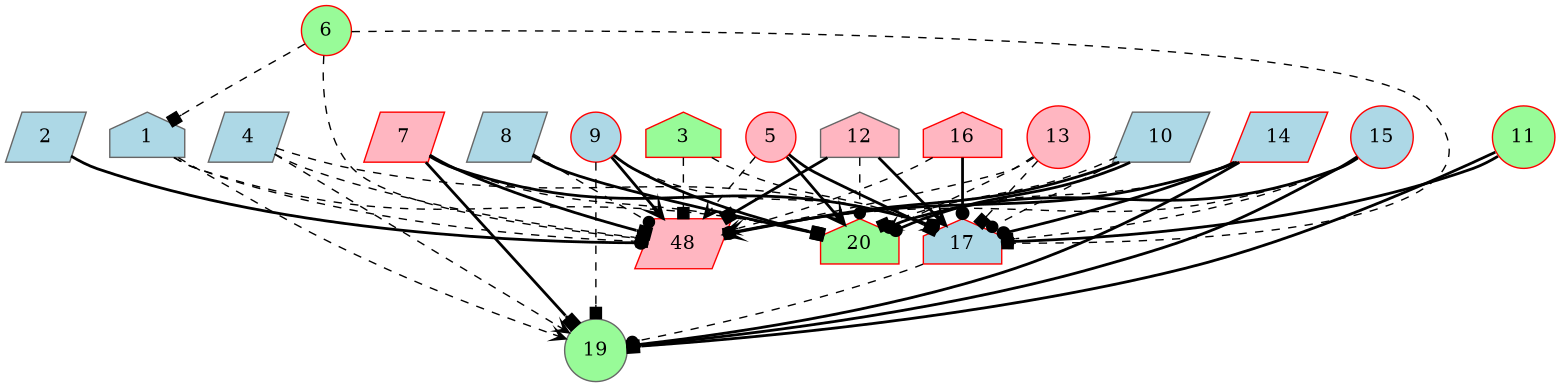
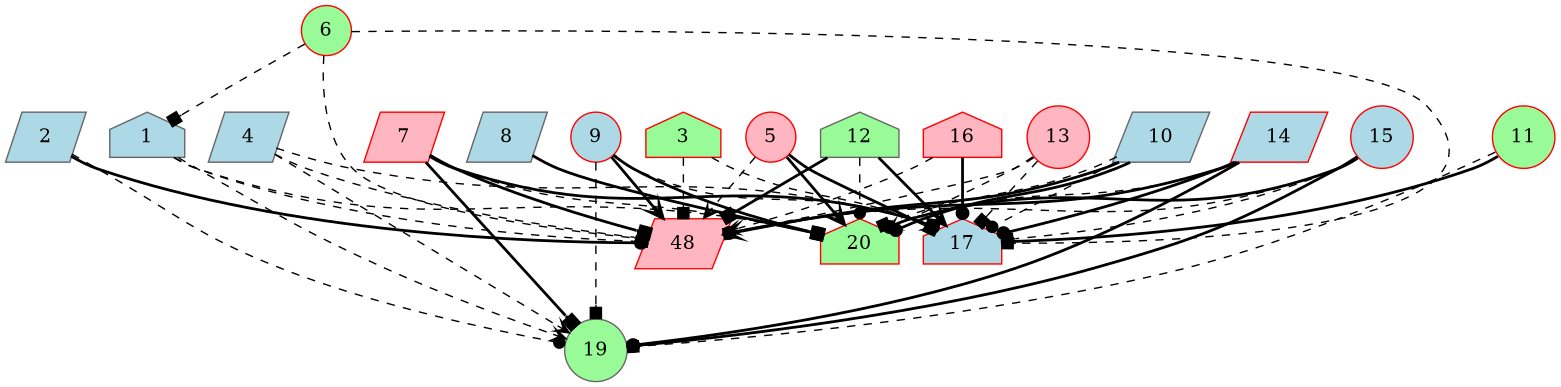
node "12": fillcolor lightpink -> palegreen
edge "8" -> "48": removed
edge "11" -> "19": style bold -> dashed
edge "17" -> "19": now "2" -> "19"
